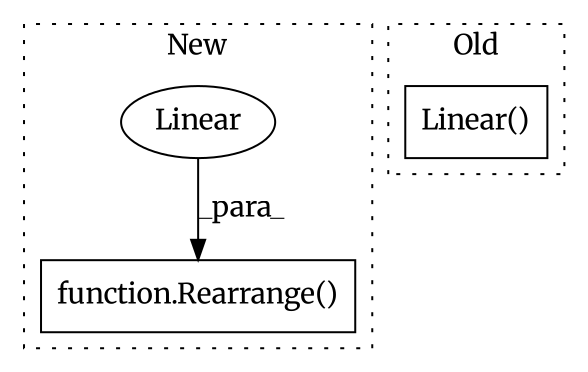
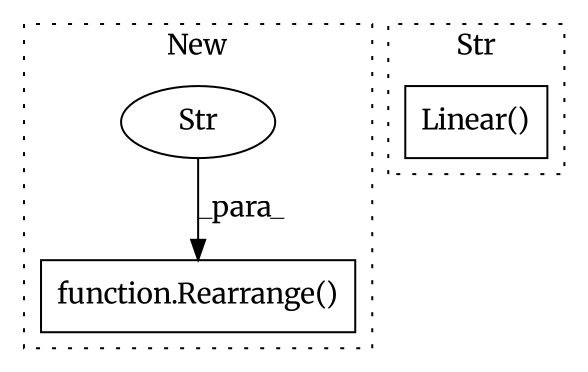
cluster "Old": label "Old" -> "Str"
node "Linear": label "Linear" -> "Str"
